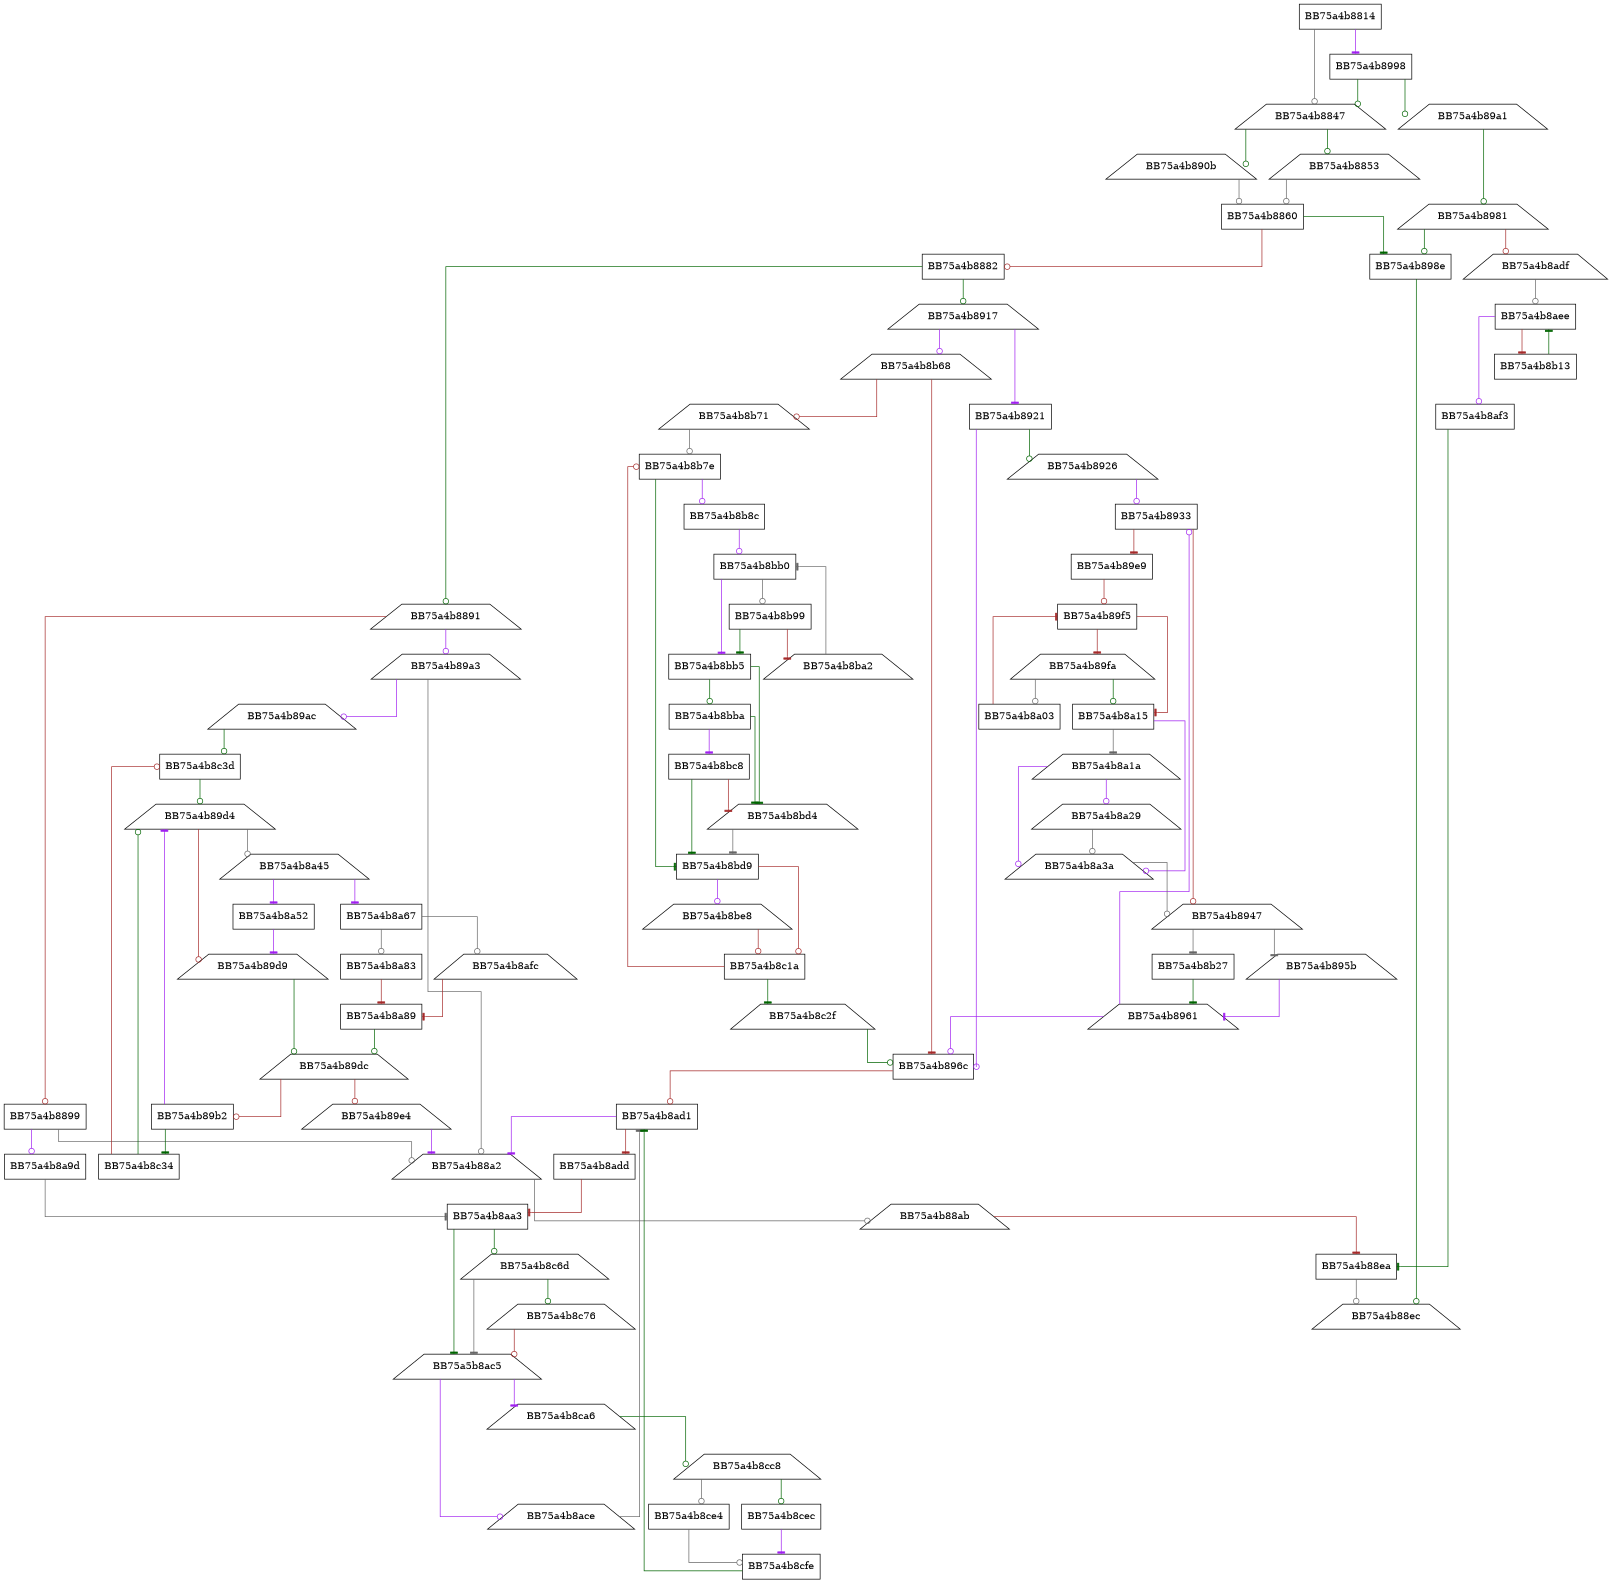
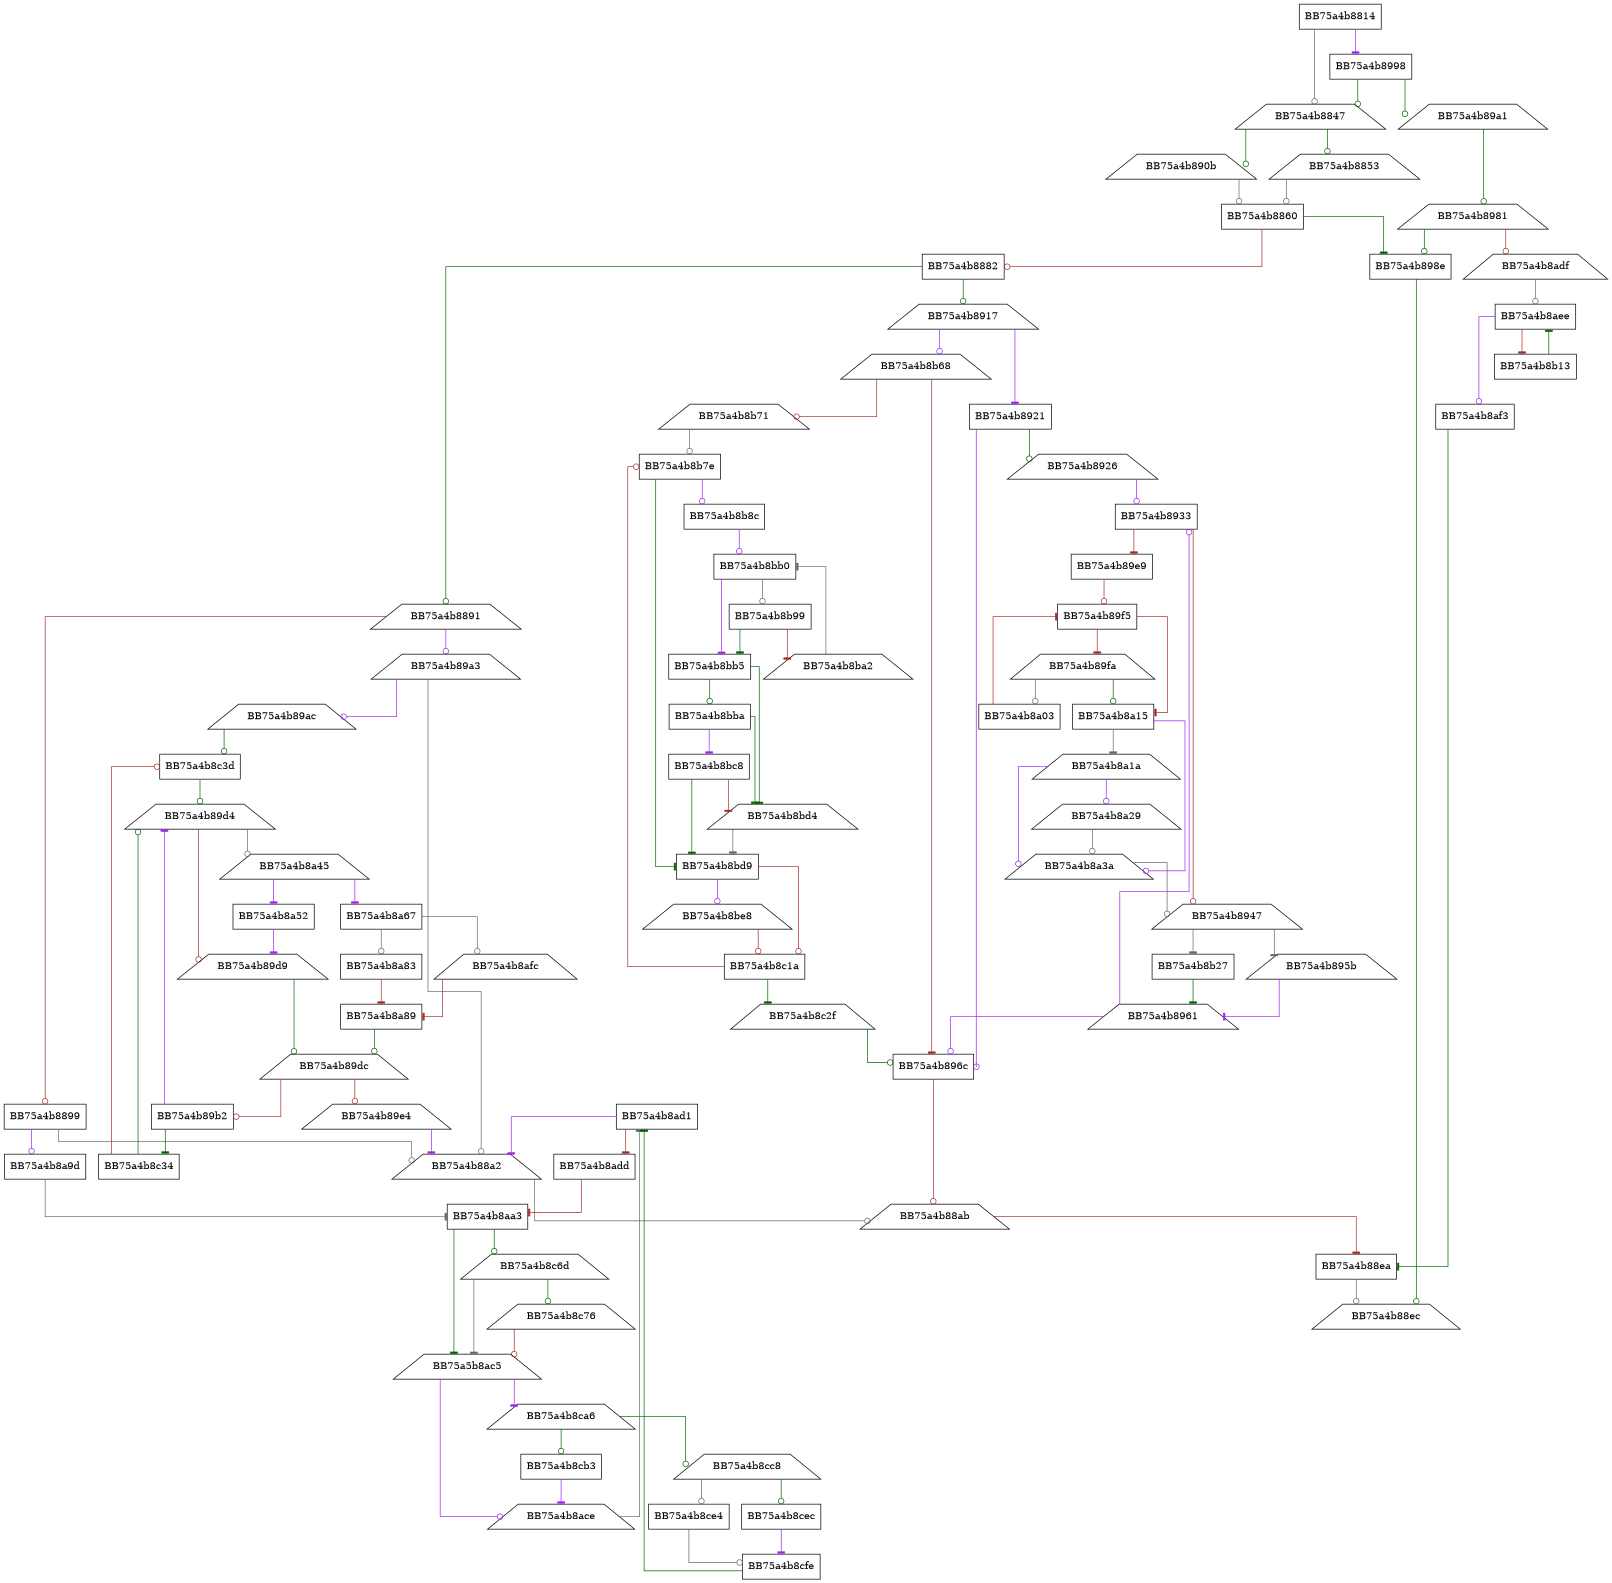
edge "BB75a4b896c" -> "BB75a4b8ad1": now "BB75a4b896c" -> "BB75a4b88ab"
node "BB75a4b8cb3": added
